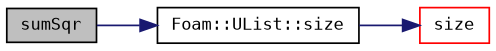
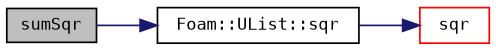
node "Foam::UList::size": label "Foam::UList::size" -> "Foam::UList::sqr"
node "size": label "size" -> "sqr"
